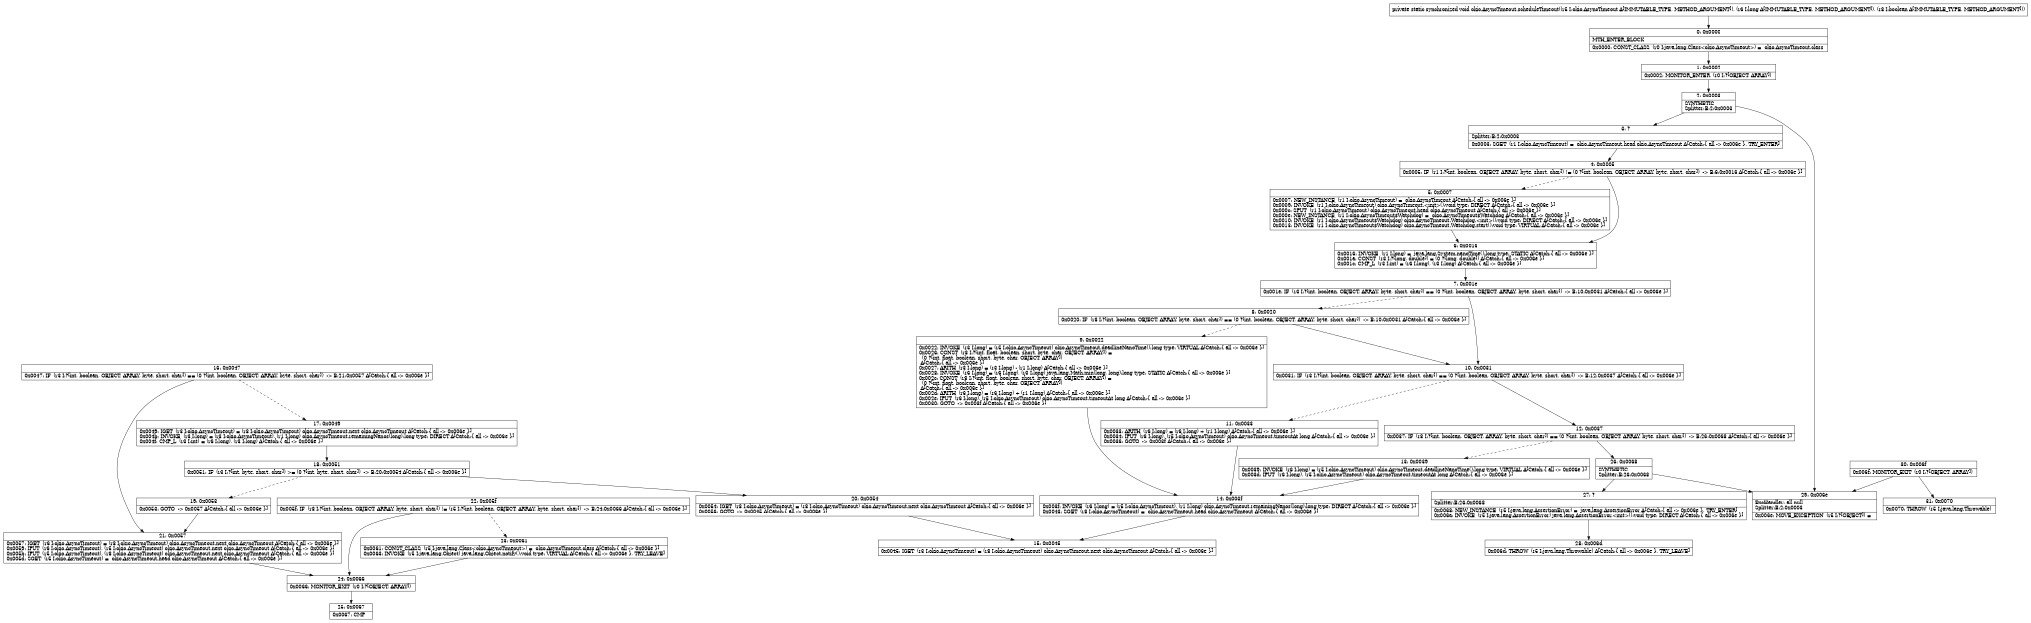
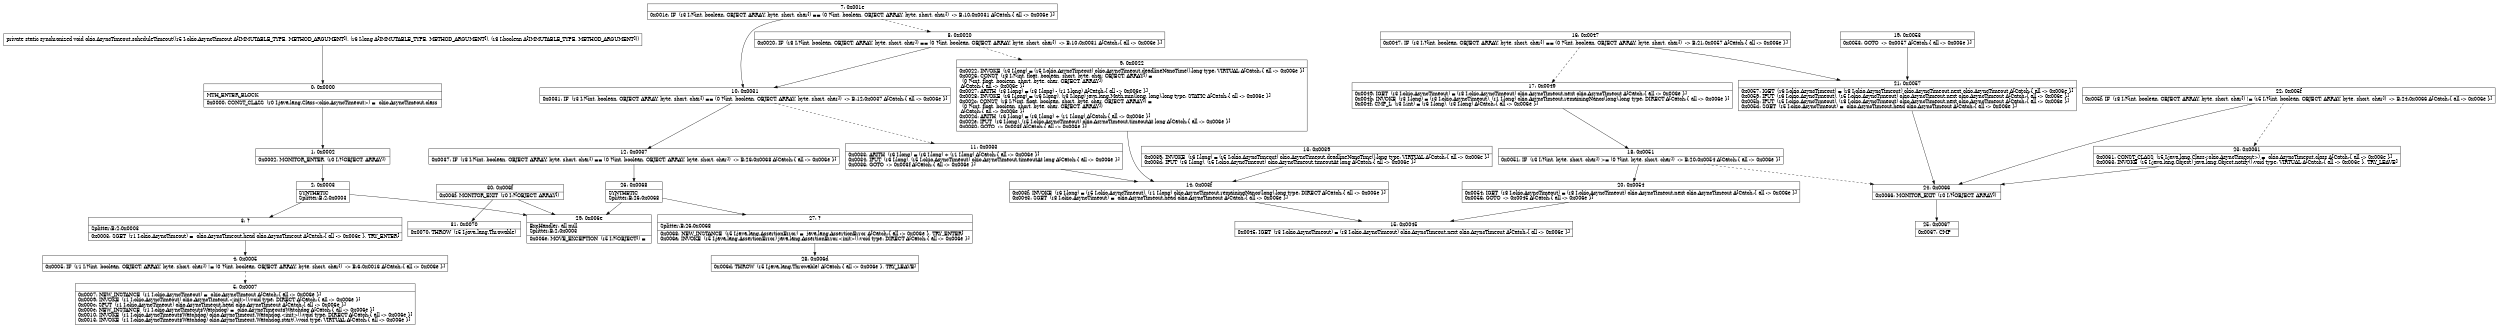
node "6: 0x0016": removed
edge "12: 0x0037" -> "13: 0x0039": removed
edge "18: 0x0051" -> "19: 0x0053": now "18: 0x0051" -> "24: 0x0066"
